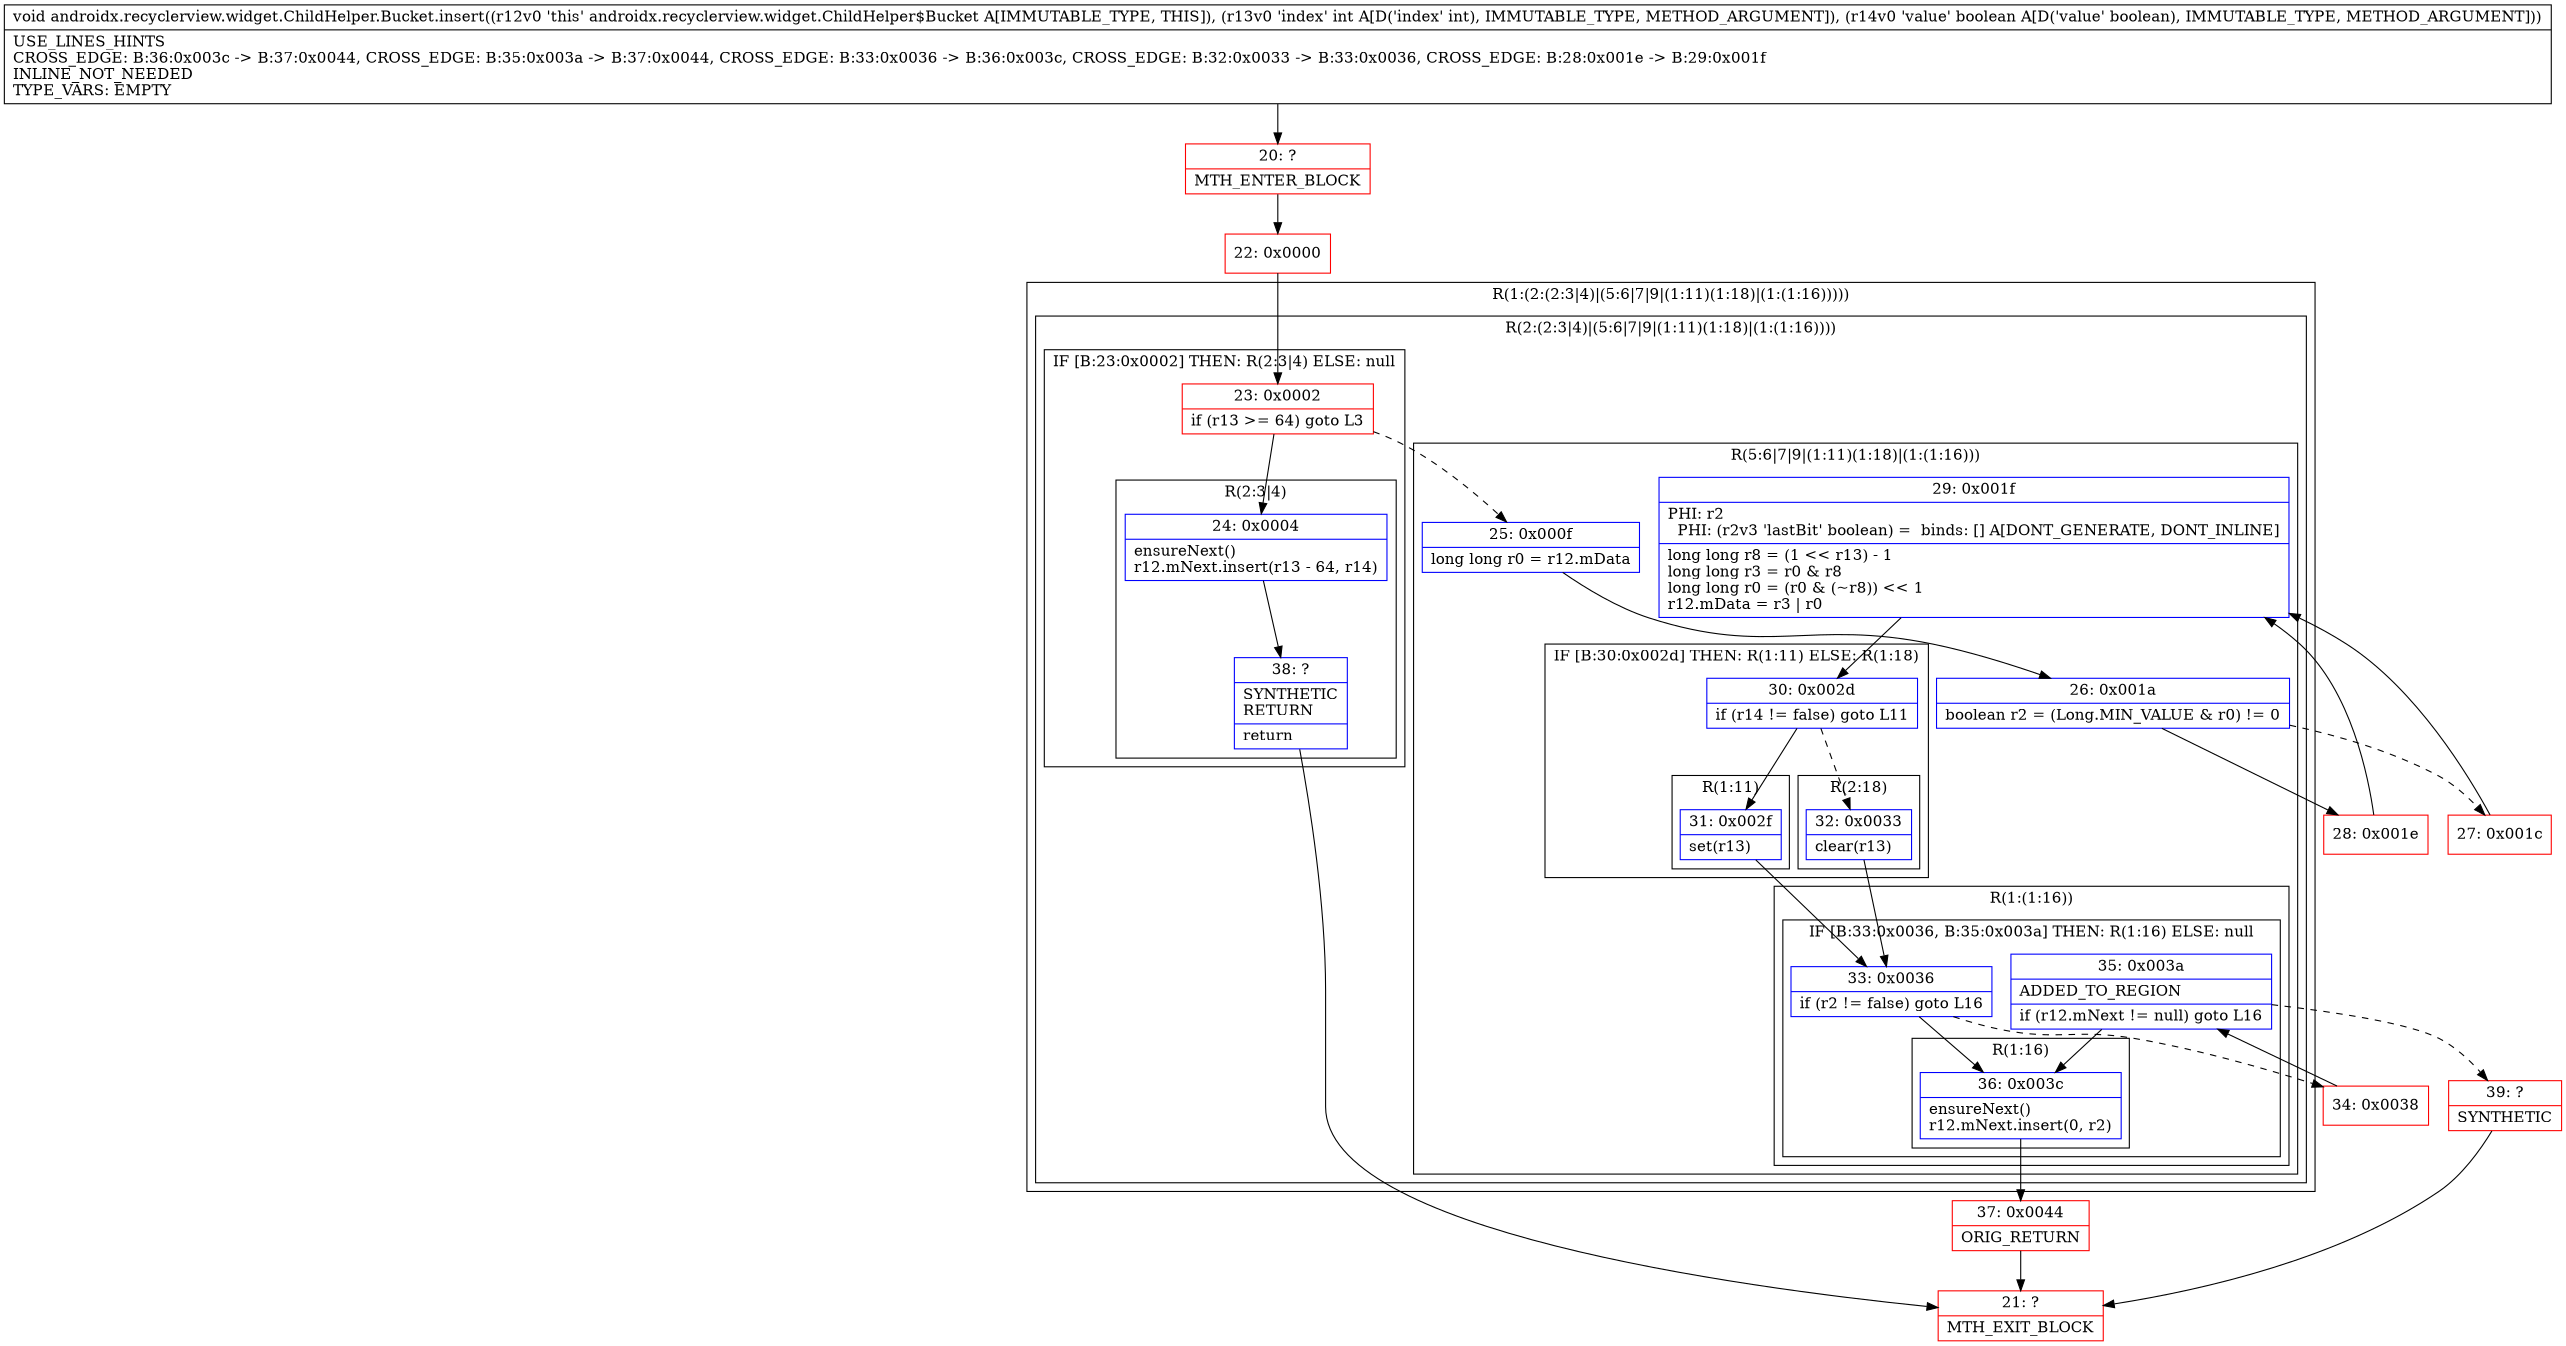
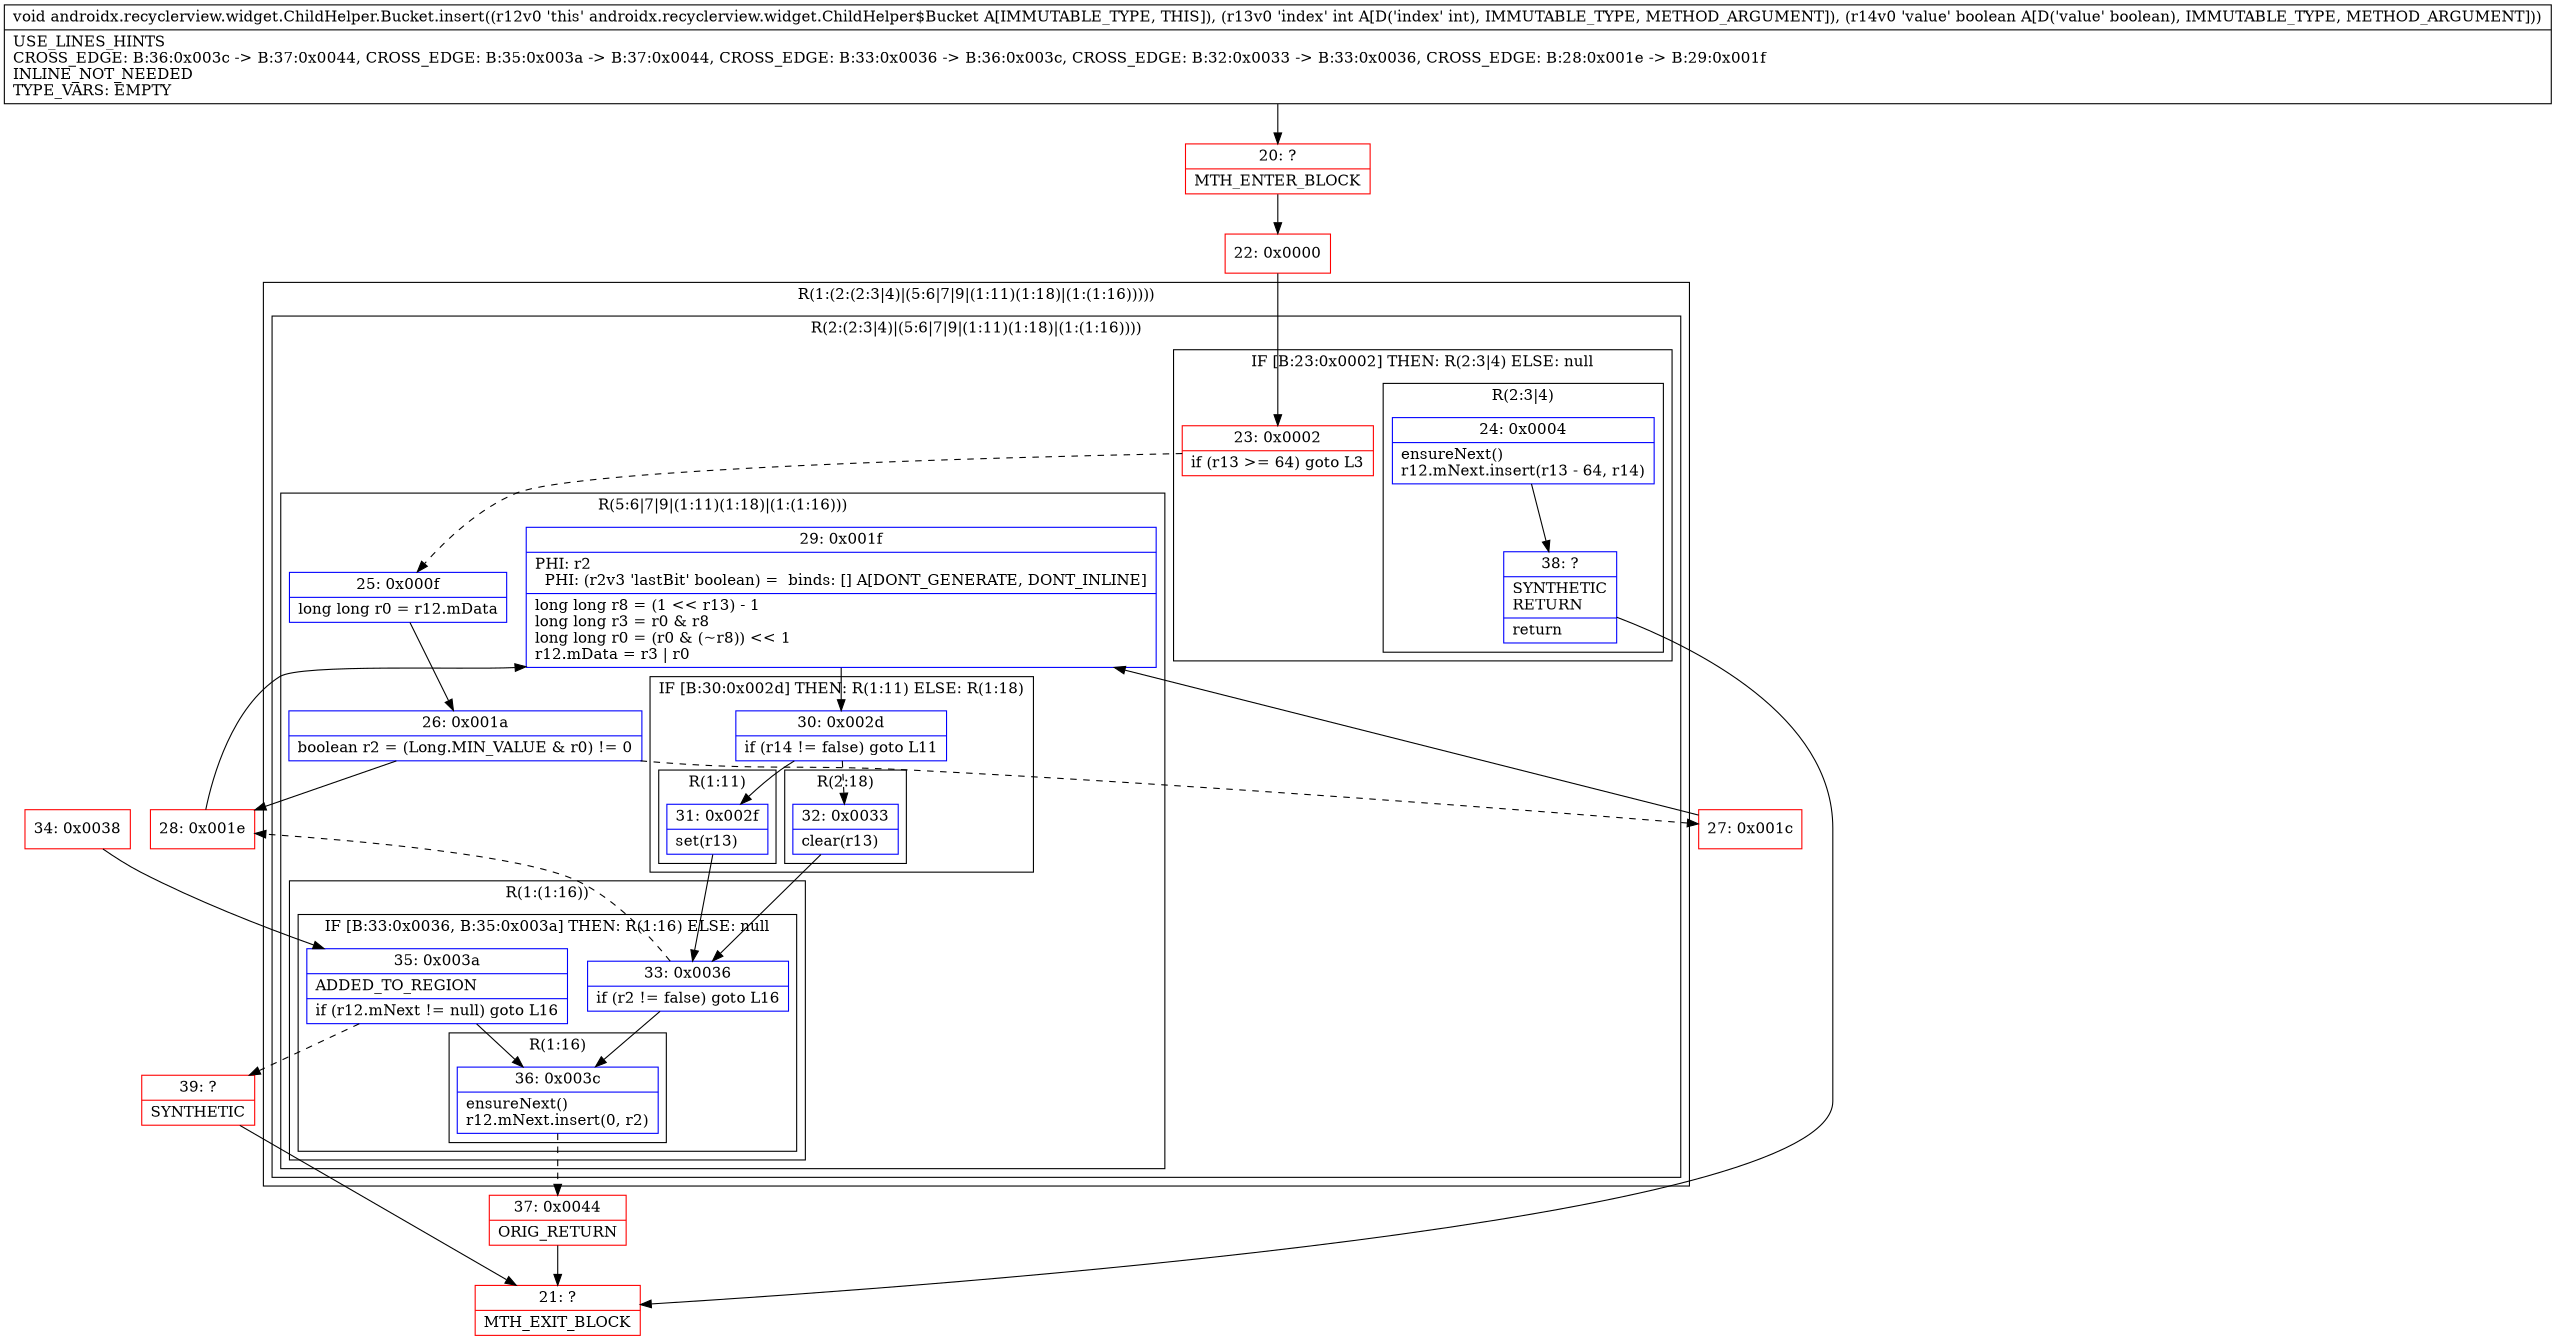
edge "23: 0x0002" -> "24: 0x0004": removed
edge "33: 0x0036" -> "34: 0x0038": now "33: 0x0036" -> "28: 0x001e"
edge "36: 0x003c" -> "37: 0x0044": style solid -> dashed
